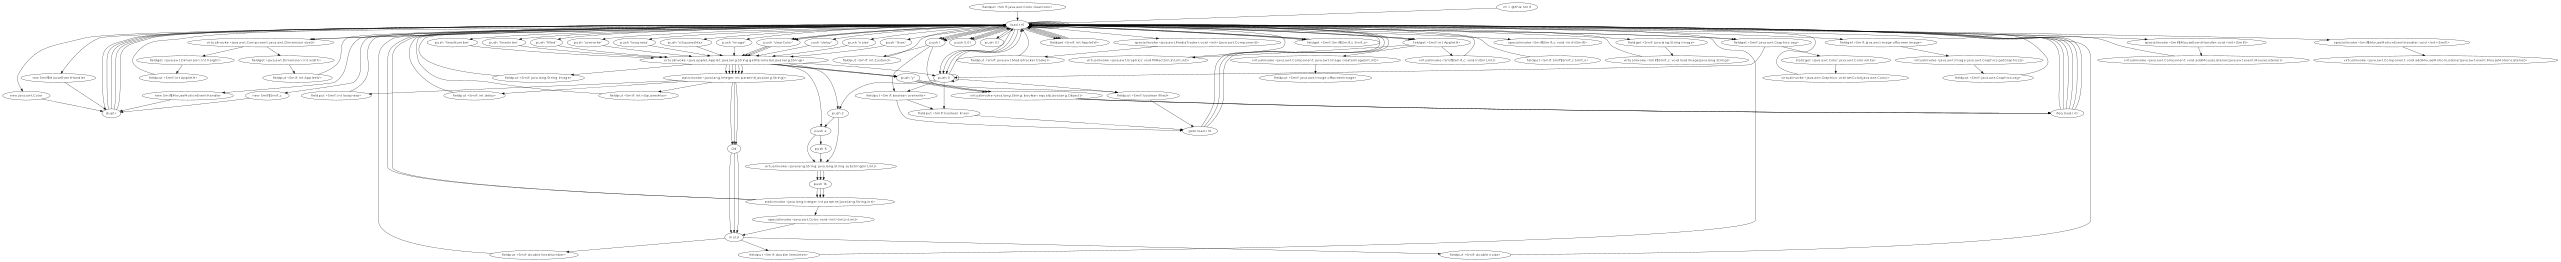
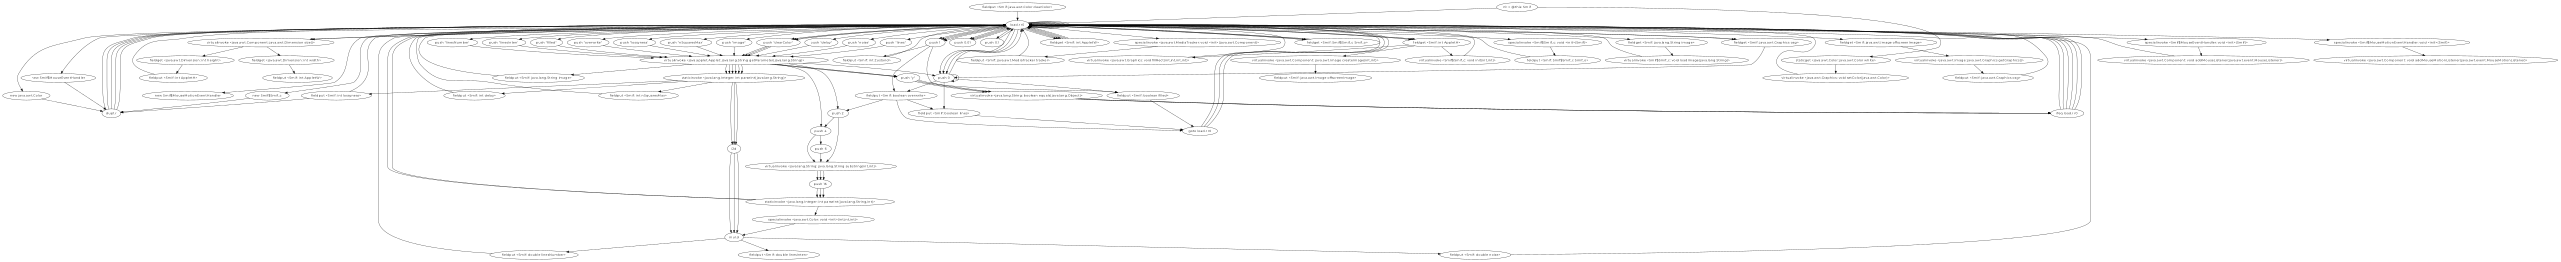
edge "fieldput <Smif: int AppletW>" -> "load.r r0": removed
edge "specialinvoke <Smif$Smif_c: void <init>(Smif)>" -> "fieldput <Smif: Smif$Smif_c Smif_o>": added
edge "fieldget <Smif: java.awt.Graphics osg>" -> "staticget <java.awt.Color: java.awt.Color white>": now "r0 := @this: Smif" -> "staticget <java.awt.Color: java.awt.Color white>"
edge "push 0" -> "push 2": now "fieldput <Smif: boolean overwrite>" -> "push 2"
edge "new Smif$MouseMotionEventHandler" -> "dup1.r": now "fieldput <Smif: int lossyness>" -> "dup1.r"
edge "fieldput <Smif: double linesInten>" -> "load.r r0": removed
